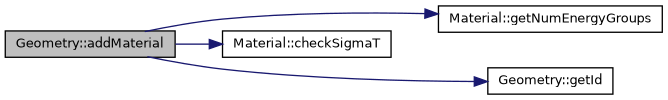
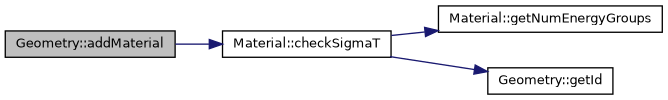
edge "Geometry::addMaterial" -> "Material::getNumEnergyGroups": now "Material::checkSigmaT" -> "Material::getNumEnergyGroups"
edge "Geometry::addMaterial" -> "Geometry::getId": now "Material::checkSigmaT" -> "Geometry::getId"
